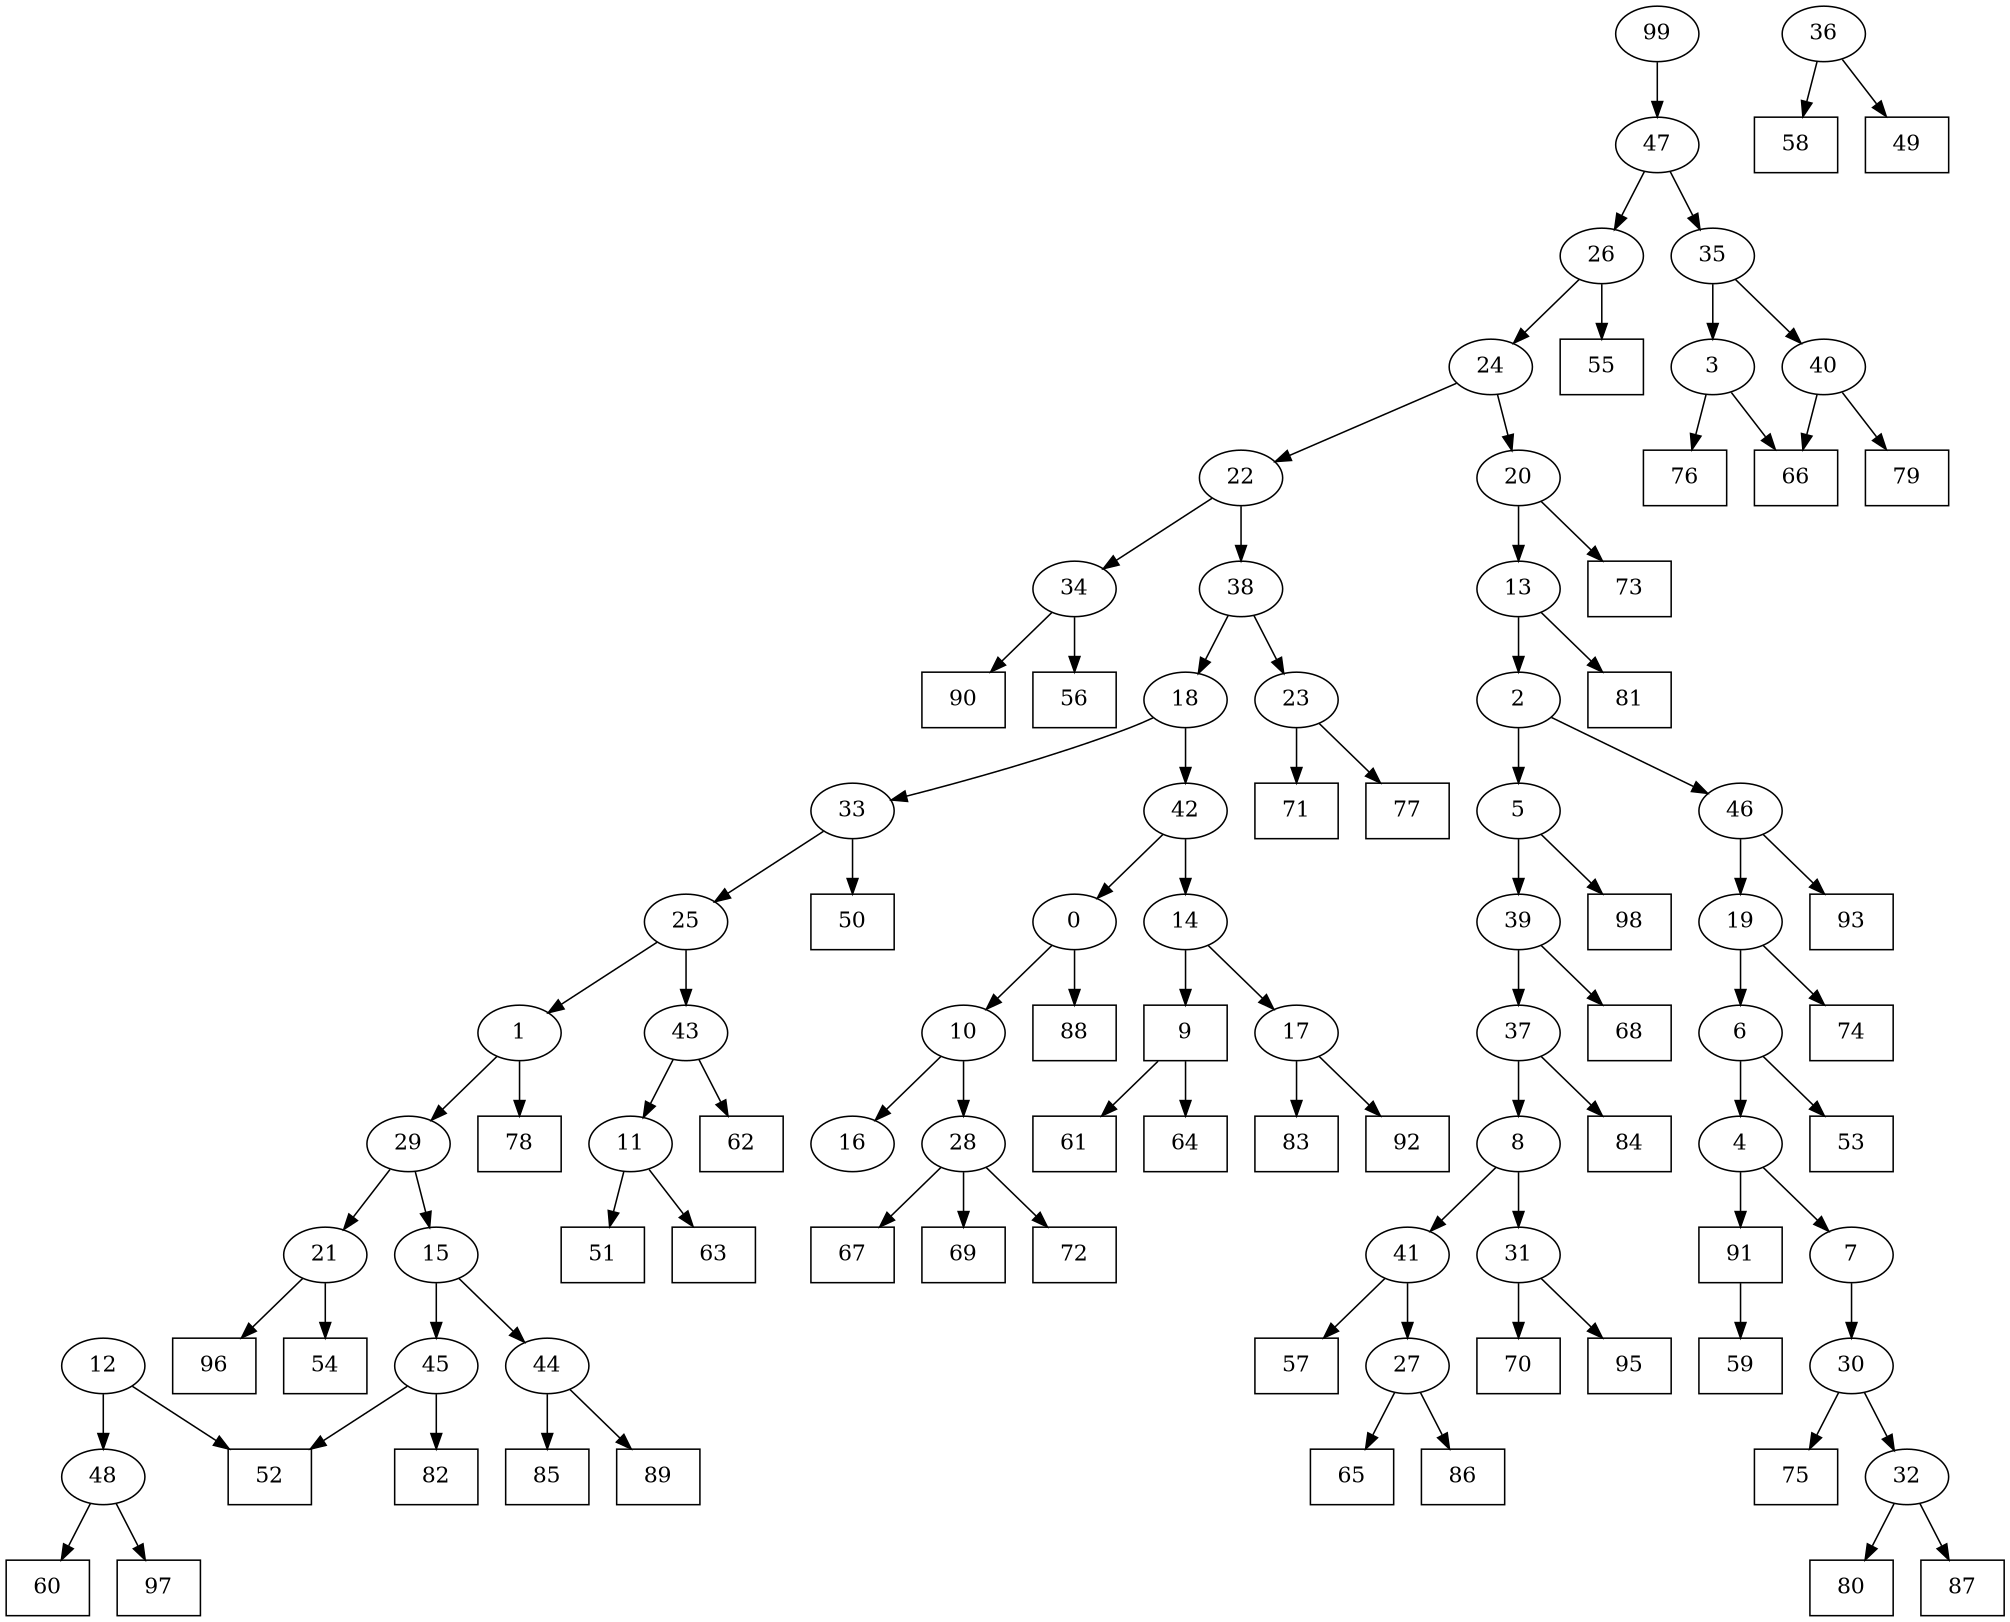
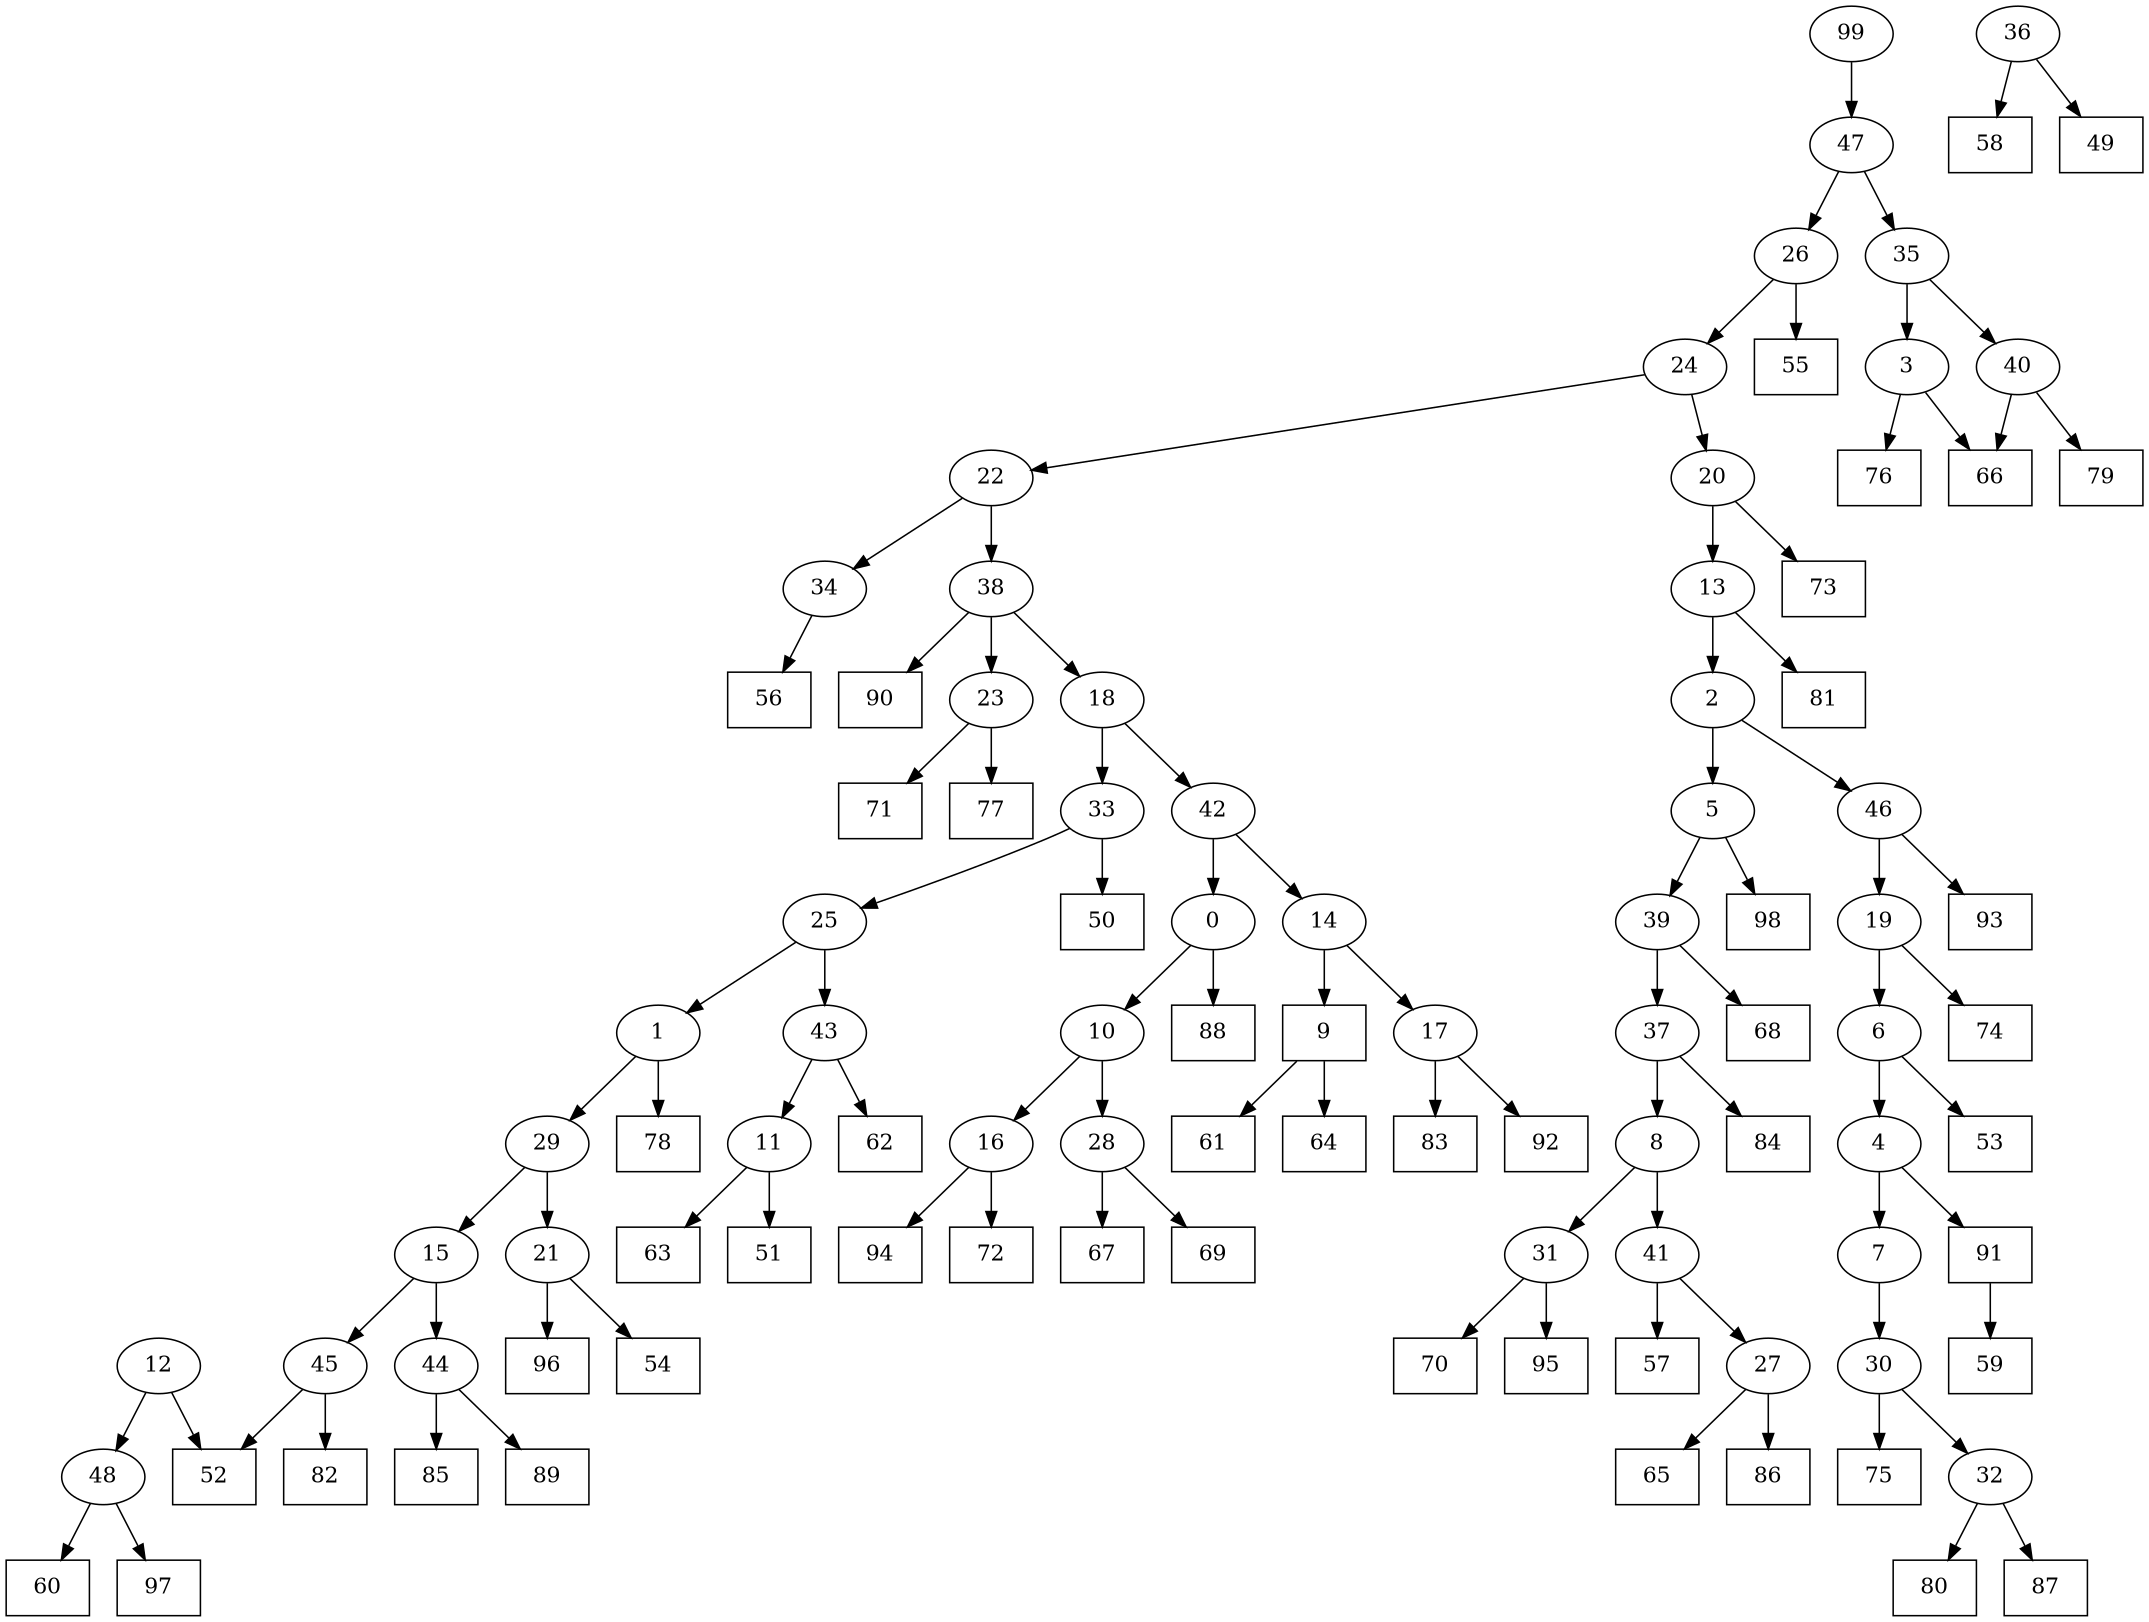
edge "34" -> "90": now "38" -> "90"
edge "28" -> "72": now "16" -> "72"
node "94": added
